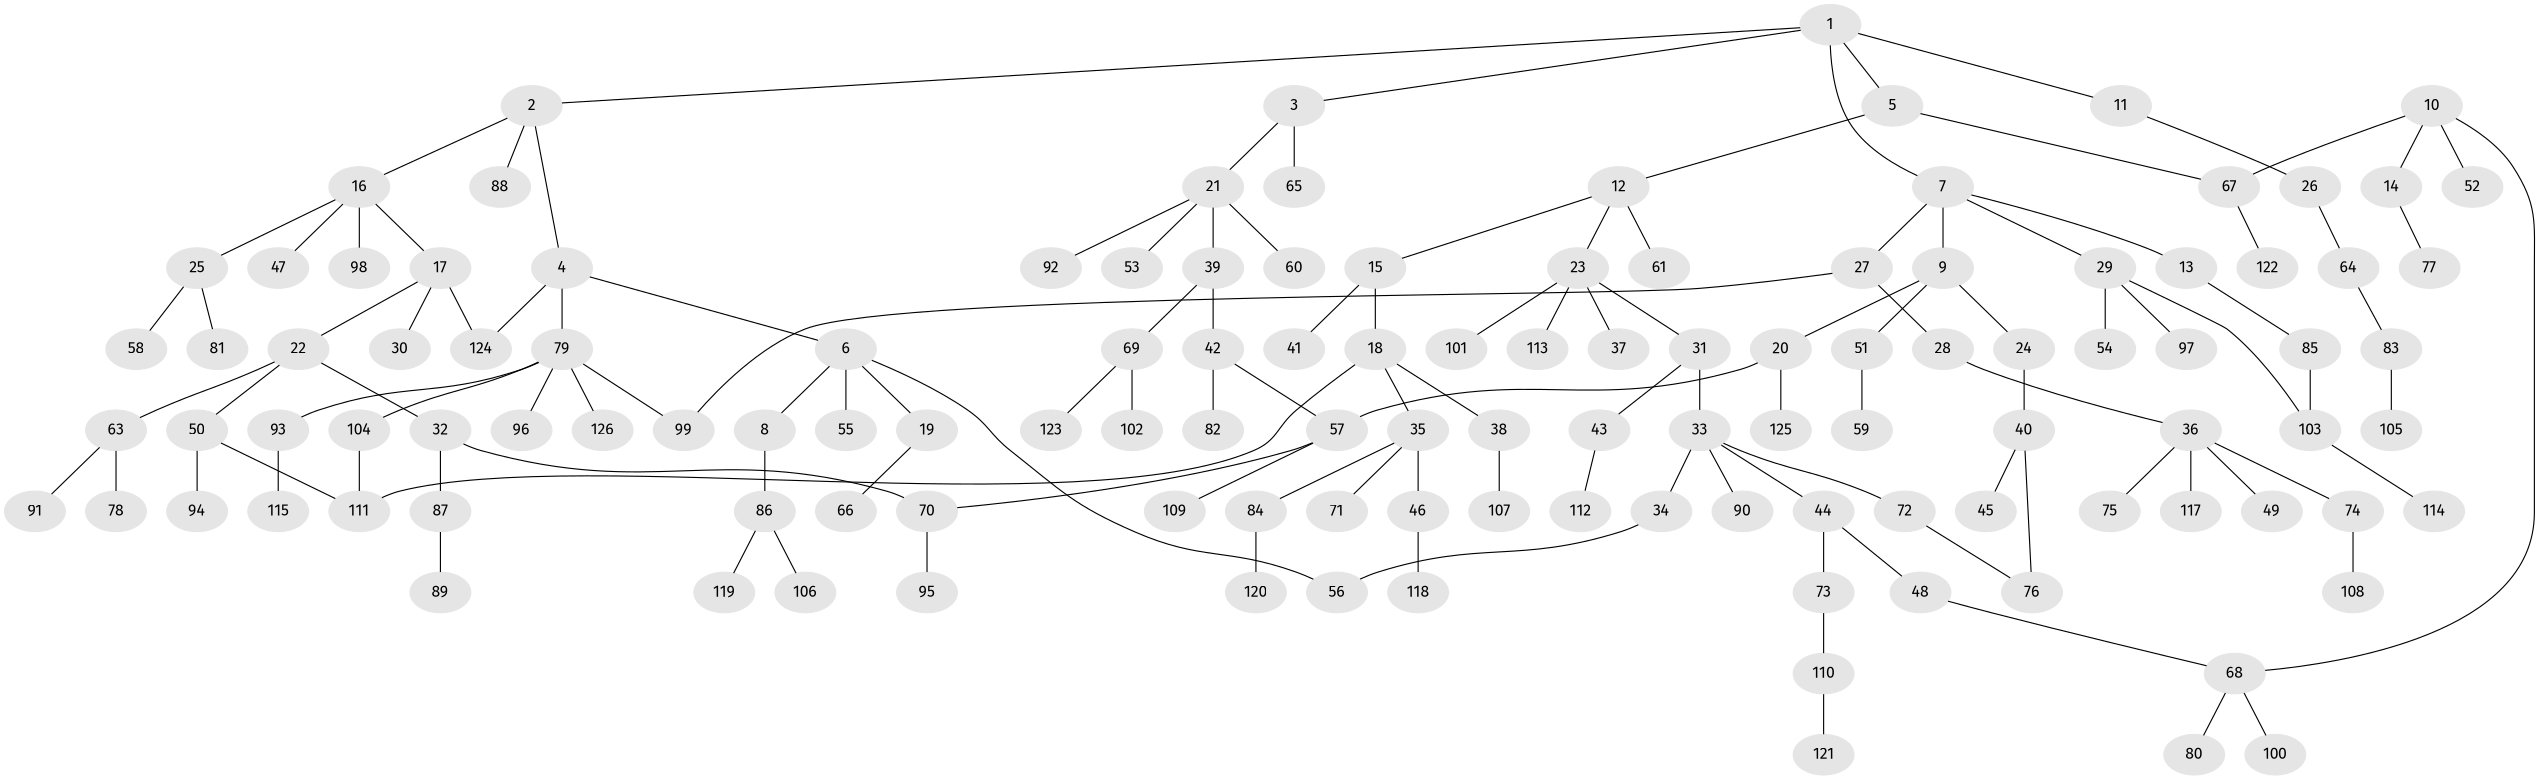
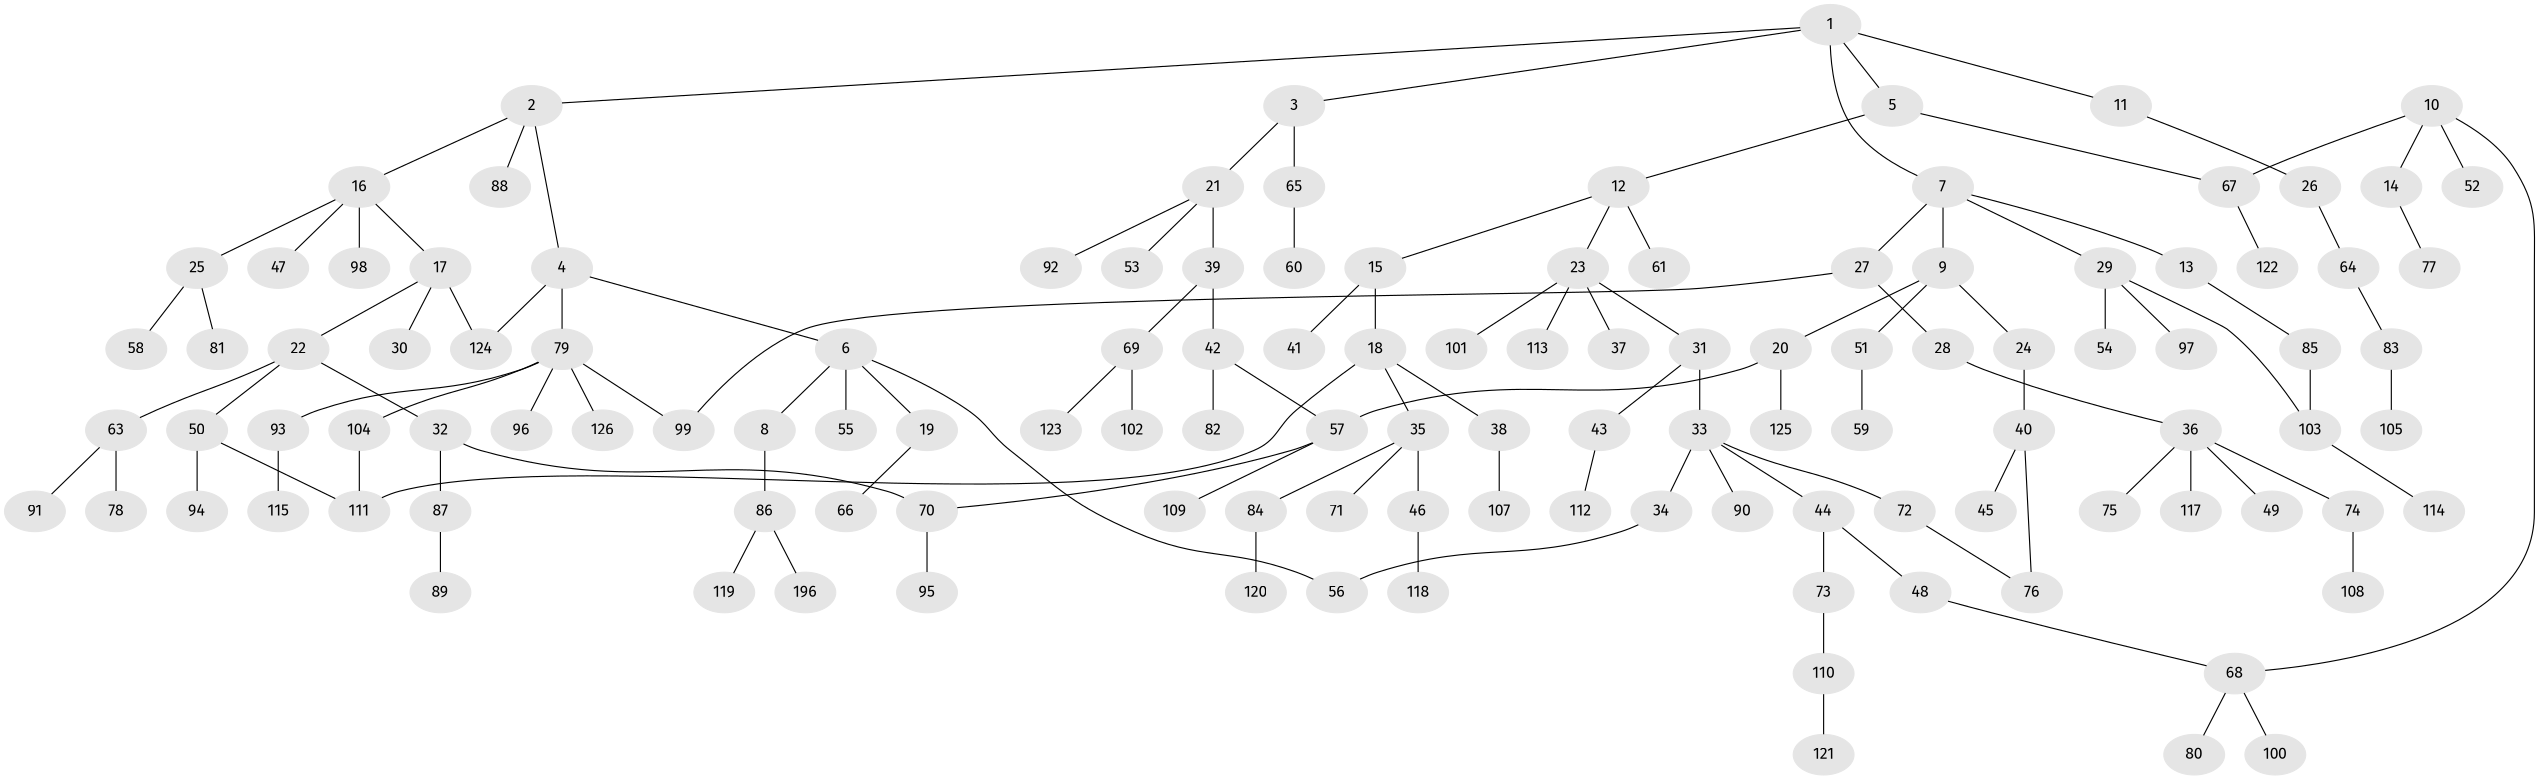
edge "21" -- "60": now "65" -- "60"
node "106": label "106" -> "196"
